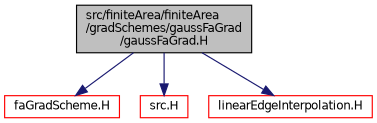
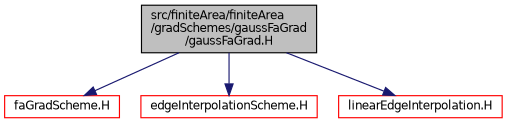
node "src.H": label "src.H" -> "edgeInterpolationScheme.H"
